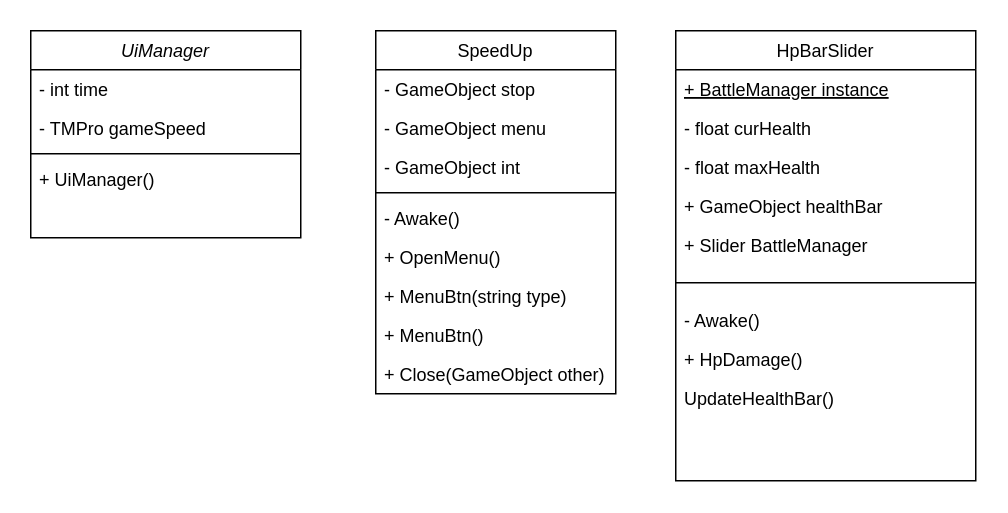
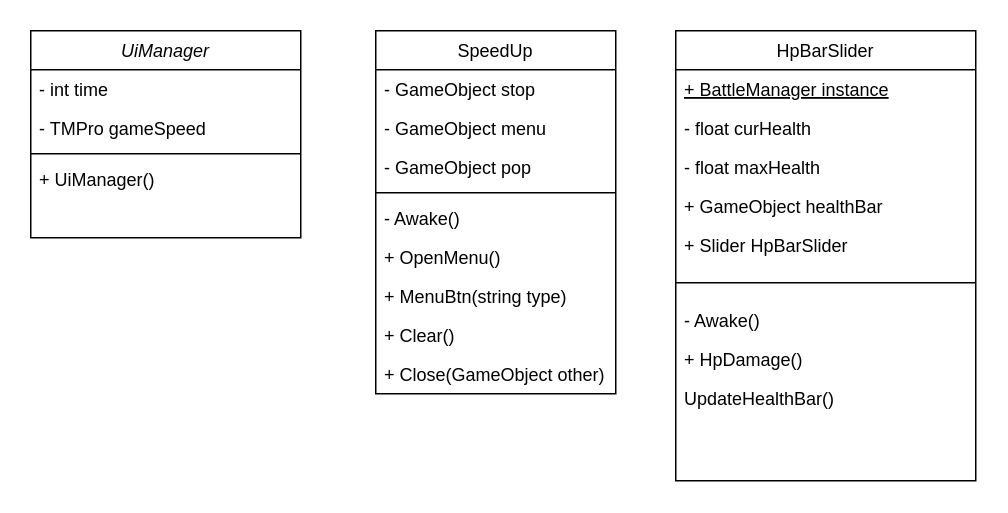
node "- GameObject int": label "- GameObject int" -> "- GameObject pop"
node "+ Slider BattleManager": label "+ Slider BattleManager" -> "+ Slider HpBarSlider"
node "+ MenuBtn()": label "+ MenuBtn()" -> "+ Clear()"
